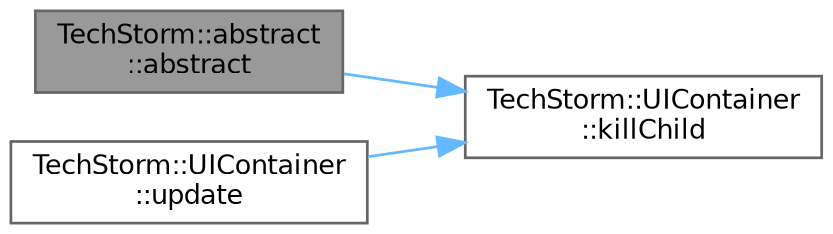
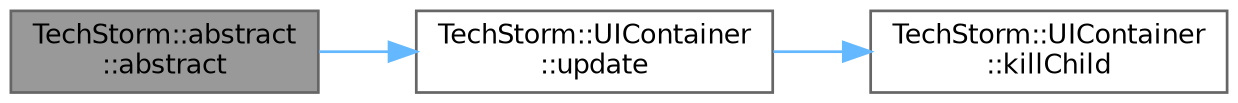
edge "TechStorm::abstract ::abstract" -> "TechStorm::UIContainer ::killChild": now "TechStorm::abstract ::abstract" -> "TechStorm::UIContainer ::update"
